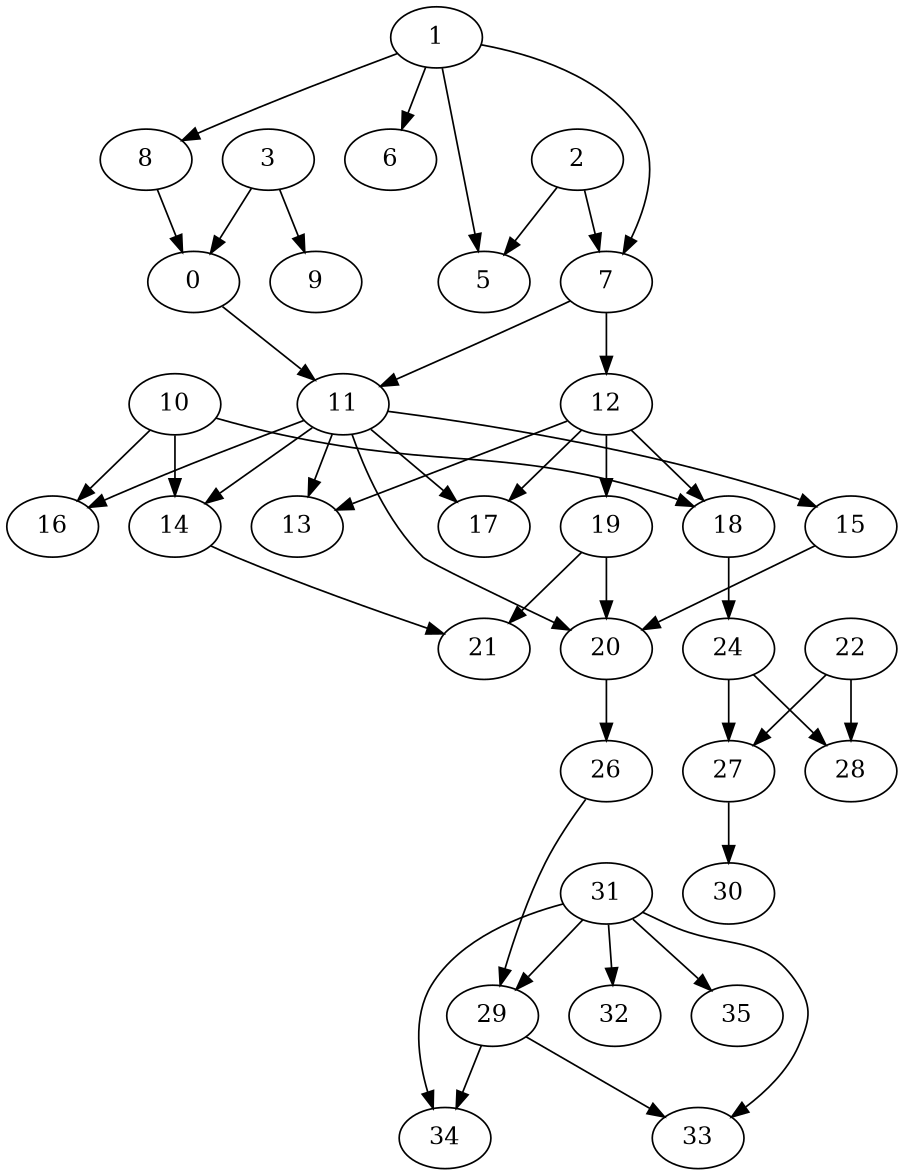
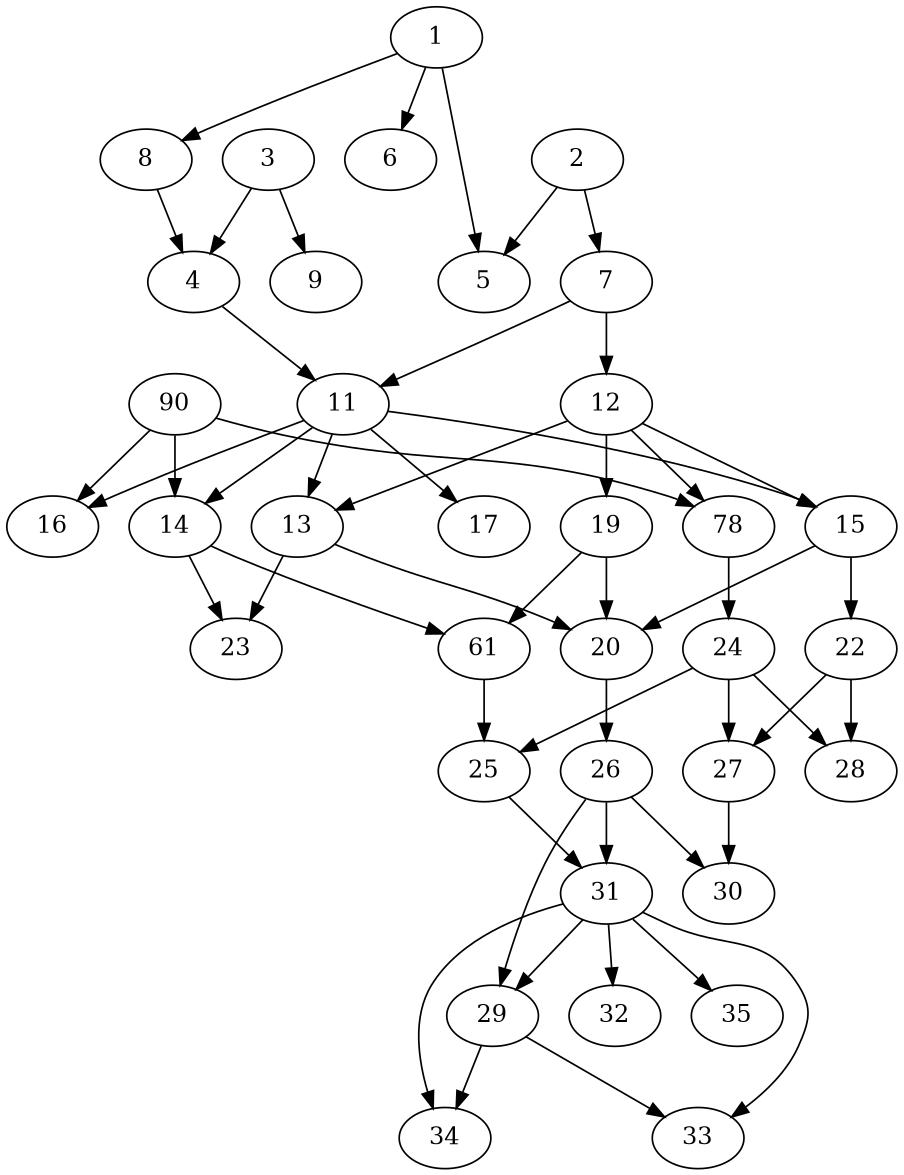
edge "1" -> "7": removed
node "0": label "0" -> "4"
node "10": label "10" -> "90"
edge "12" -> "17": now "12" -> "15"
node "18": label "18" -> "78"
edge "11" -> "20": now "13" -> "20"
edge "15" -> "22": added
node "23": added
node "21": label "21" -> "61"
node "25": added
edge "26" -> "31": added
edge "26" -> "30": added
